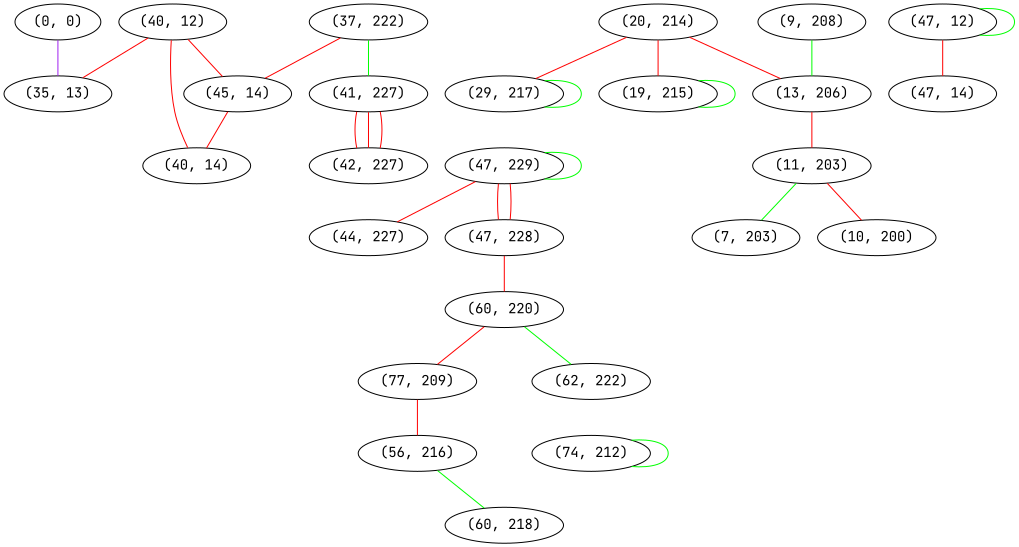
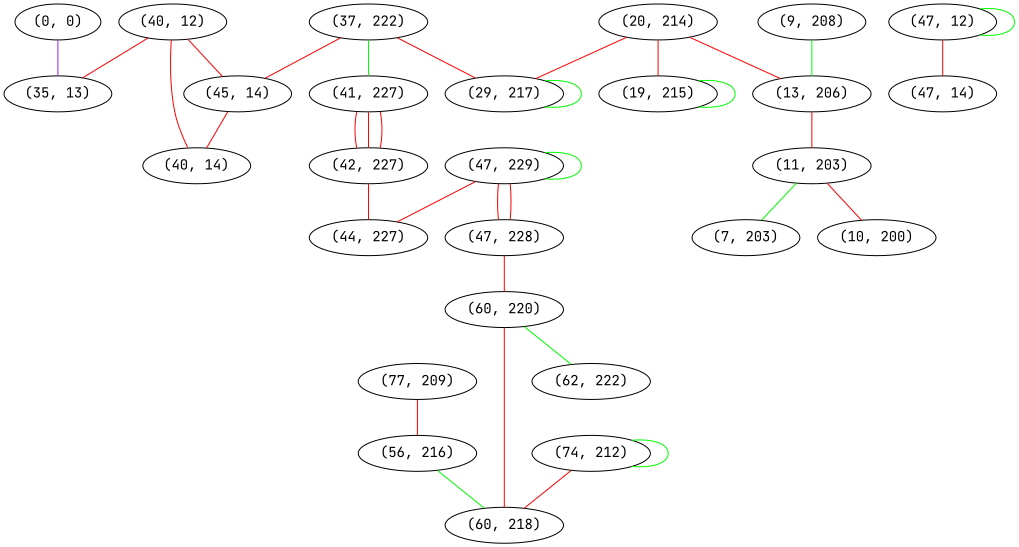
edge "(37, 222)" -- "(29, 217)": added
edge "(42, 227)" -- "(44, 227)": added
edge "(60, 220)" -- "(77, 209)": now "(60, 220)" -- "(60, 218)"
edge "(74, 212)" -- "(60, 218)": added
